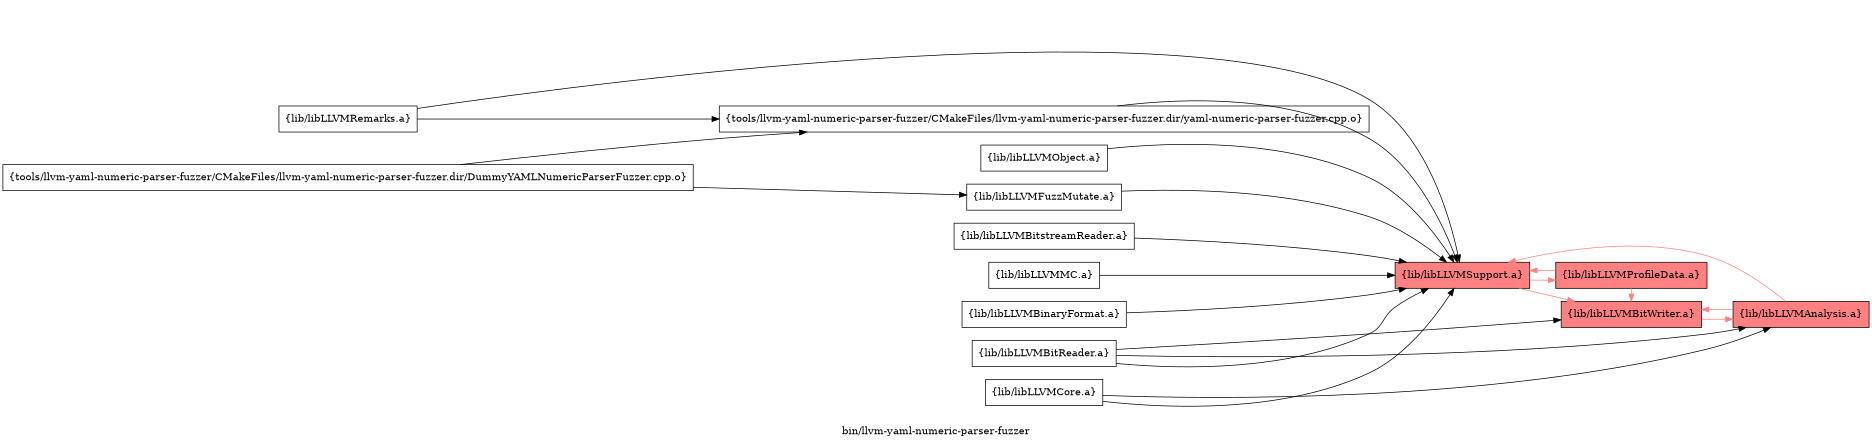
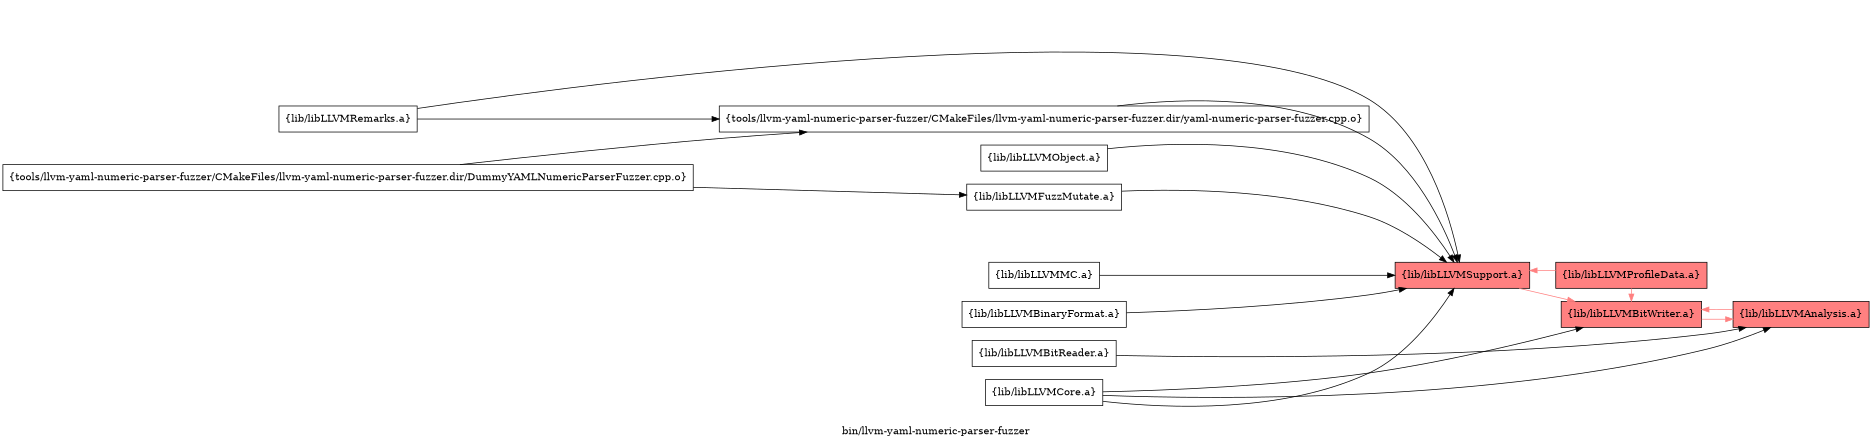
node "{lib/libLLVMBitstreamReader.a}": removed
edge "{lib/libLLVMAnalysis.a}" -> "{lib/libLLVMSupport.a}": removed
edge "{lib/libLLVMSupport.a}" -> "{lib/libLLVMProfileData.a}": removed
edge "{lib/libLLVMBitReader.a}" -> "{lib/libLLVMBitWriter.a}": now "{lib/libLLVMCore.a}" -> "{lib/libLLVMBitWriter.a}"
edge "{lib/libLLVMBitReader.a}" -> "{lib/libLLVMSupport.a}": removed
